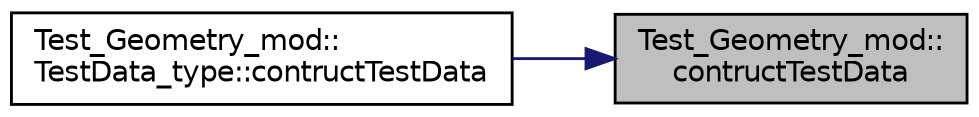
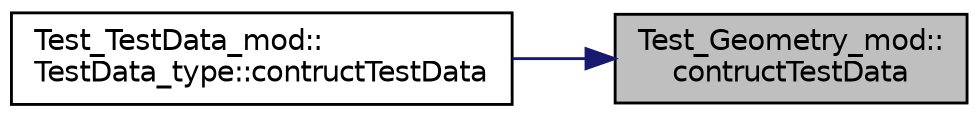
node "Test_Geometry_mod:: TestData_type::contructTestData": label "Test_Geometry_mod:: TestData_type::contructTestData" -> "Test_TestData_mod:: TestData_type::contructTestData"
